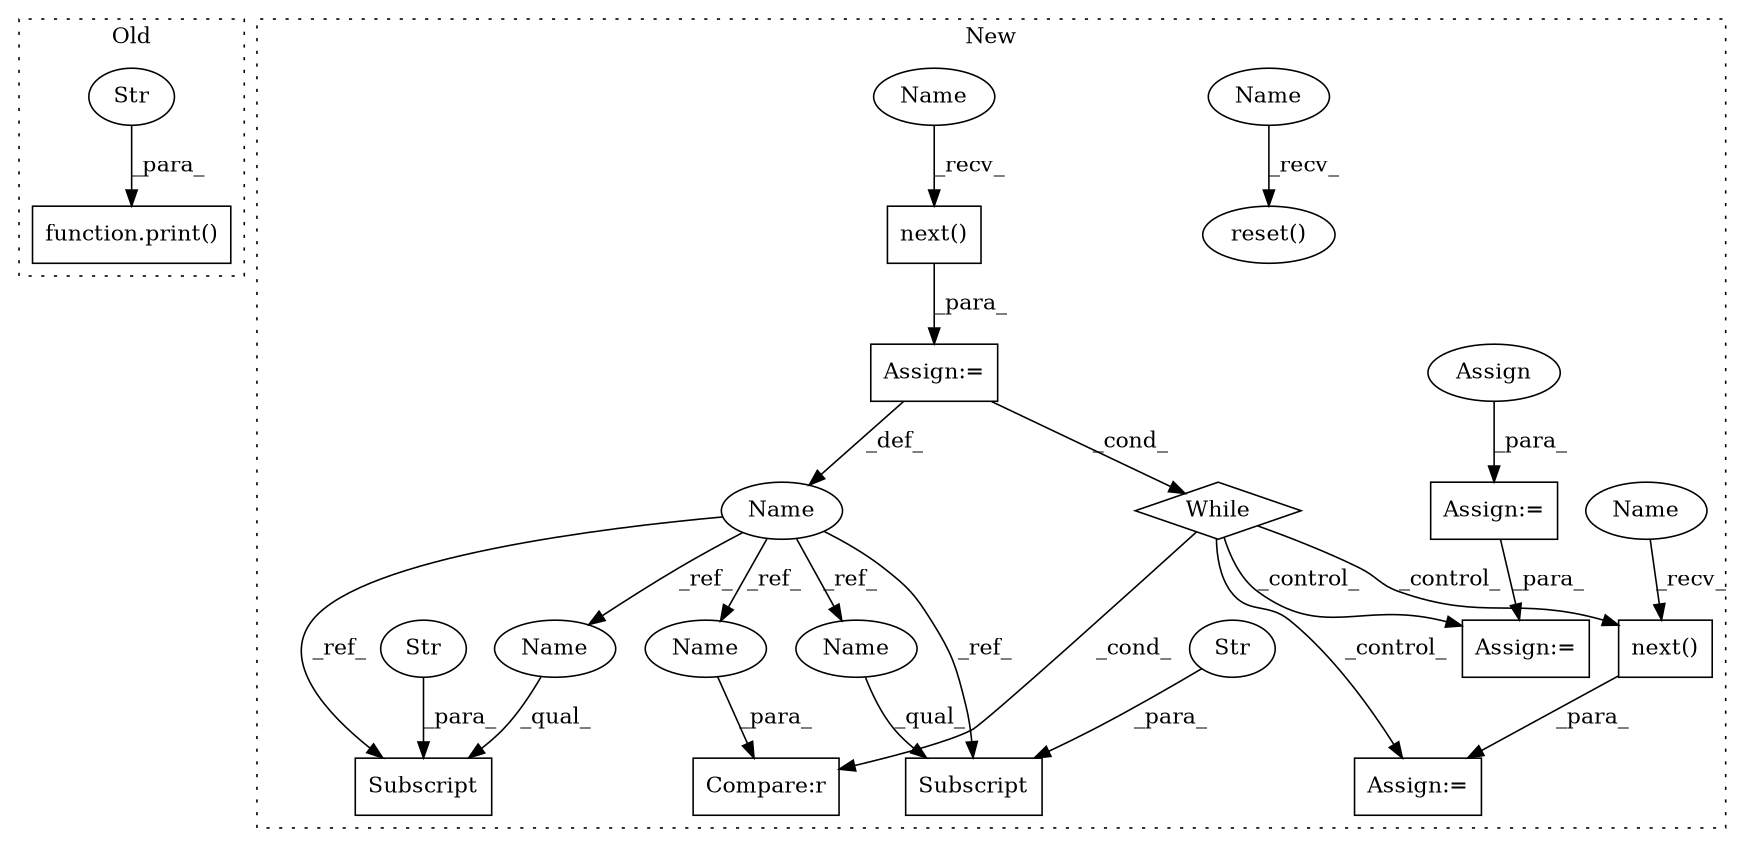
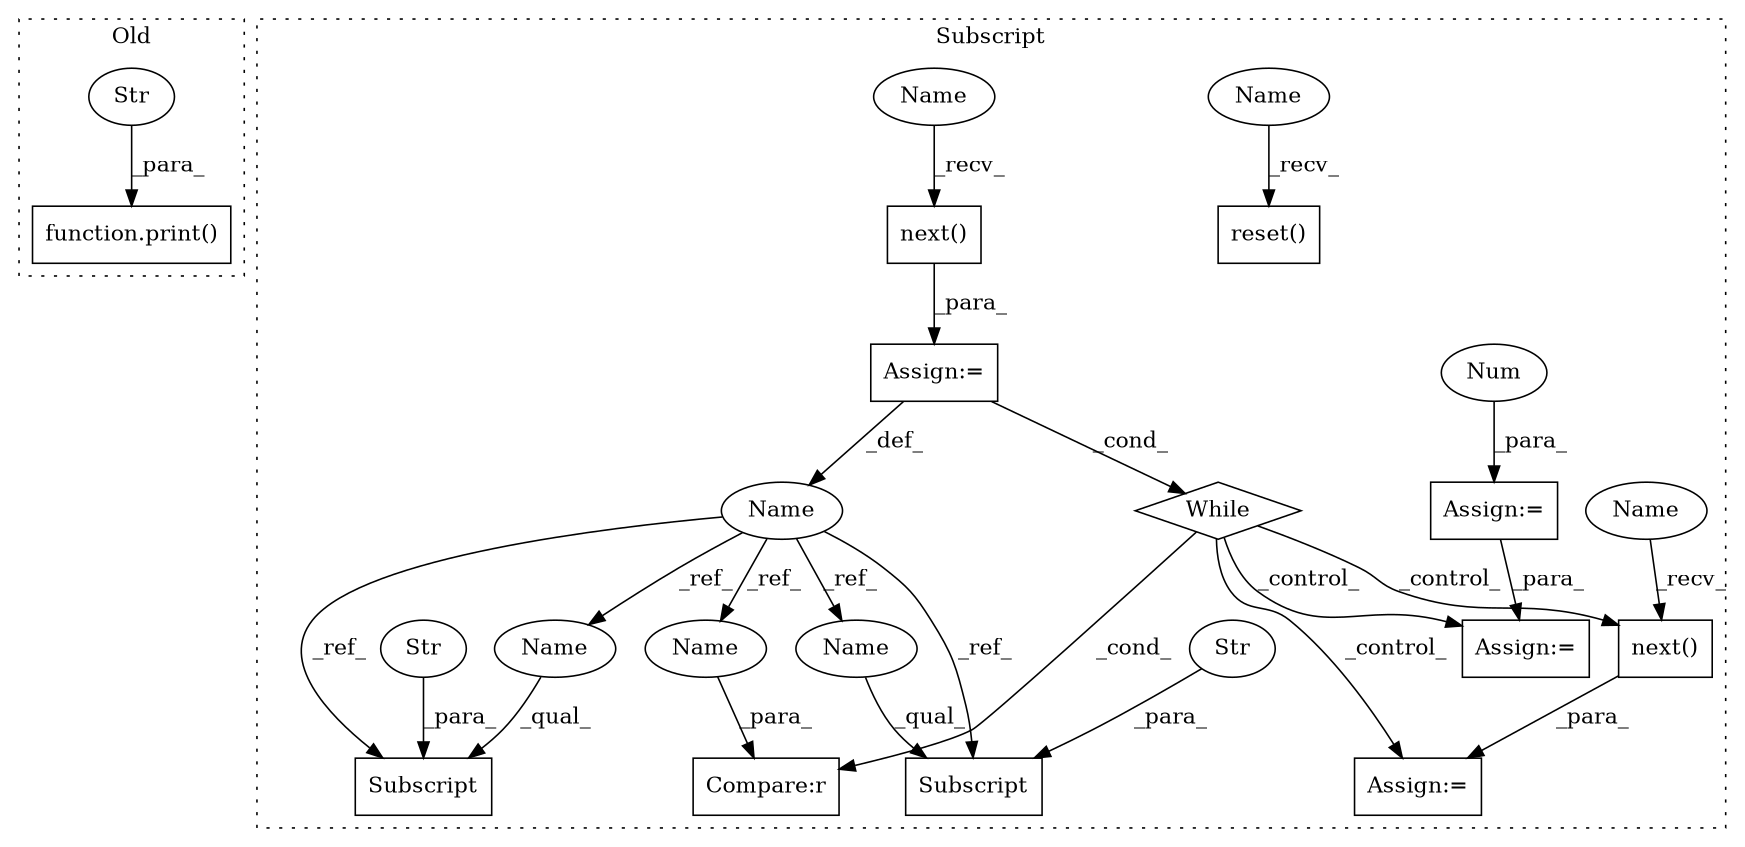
cluster "New": label "New" -> "Subscript"
node "reset()": shape ellipse -> box
node "Assign": label "Assign" -> "Num"
